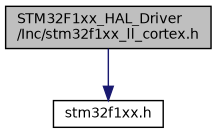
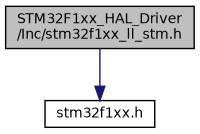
node "STM32F1xx_HAL_Driver /Inc/stm32f1xx_ll_cortex.h": label "STM32F1xx_HAL_Driver /Inc/stm32f1xx_ll_cortex.h" -> "STM32F1xx_HAL_Driver /Inc/stm32f1xx_ll_stm.h"
